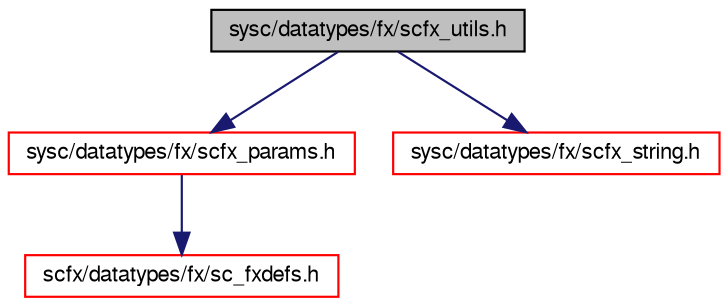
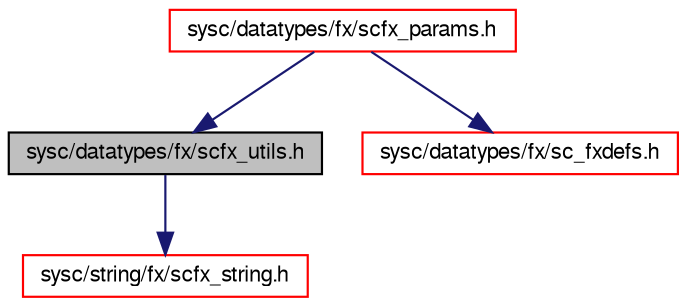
edge "sysc/datatypes/fx/scfx_utils.h" -> "sysc/datatypes/fx/scfx_params.h": reversed
node "sysc/datatypes/fx/scfx_string.h": label "sysc/datatypes/fx/scfx_string.h" -> "sysc/string/fx/scfx_string.h"
node "scfx/datatypes/fx/sc_fxdefs.h": label "scfx/datatypes/fx/sc_fxdefs.h" -> "sysc/datatypes/fx/sc_fxdefs.h"
